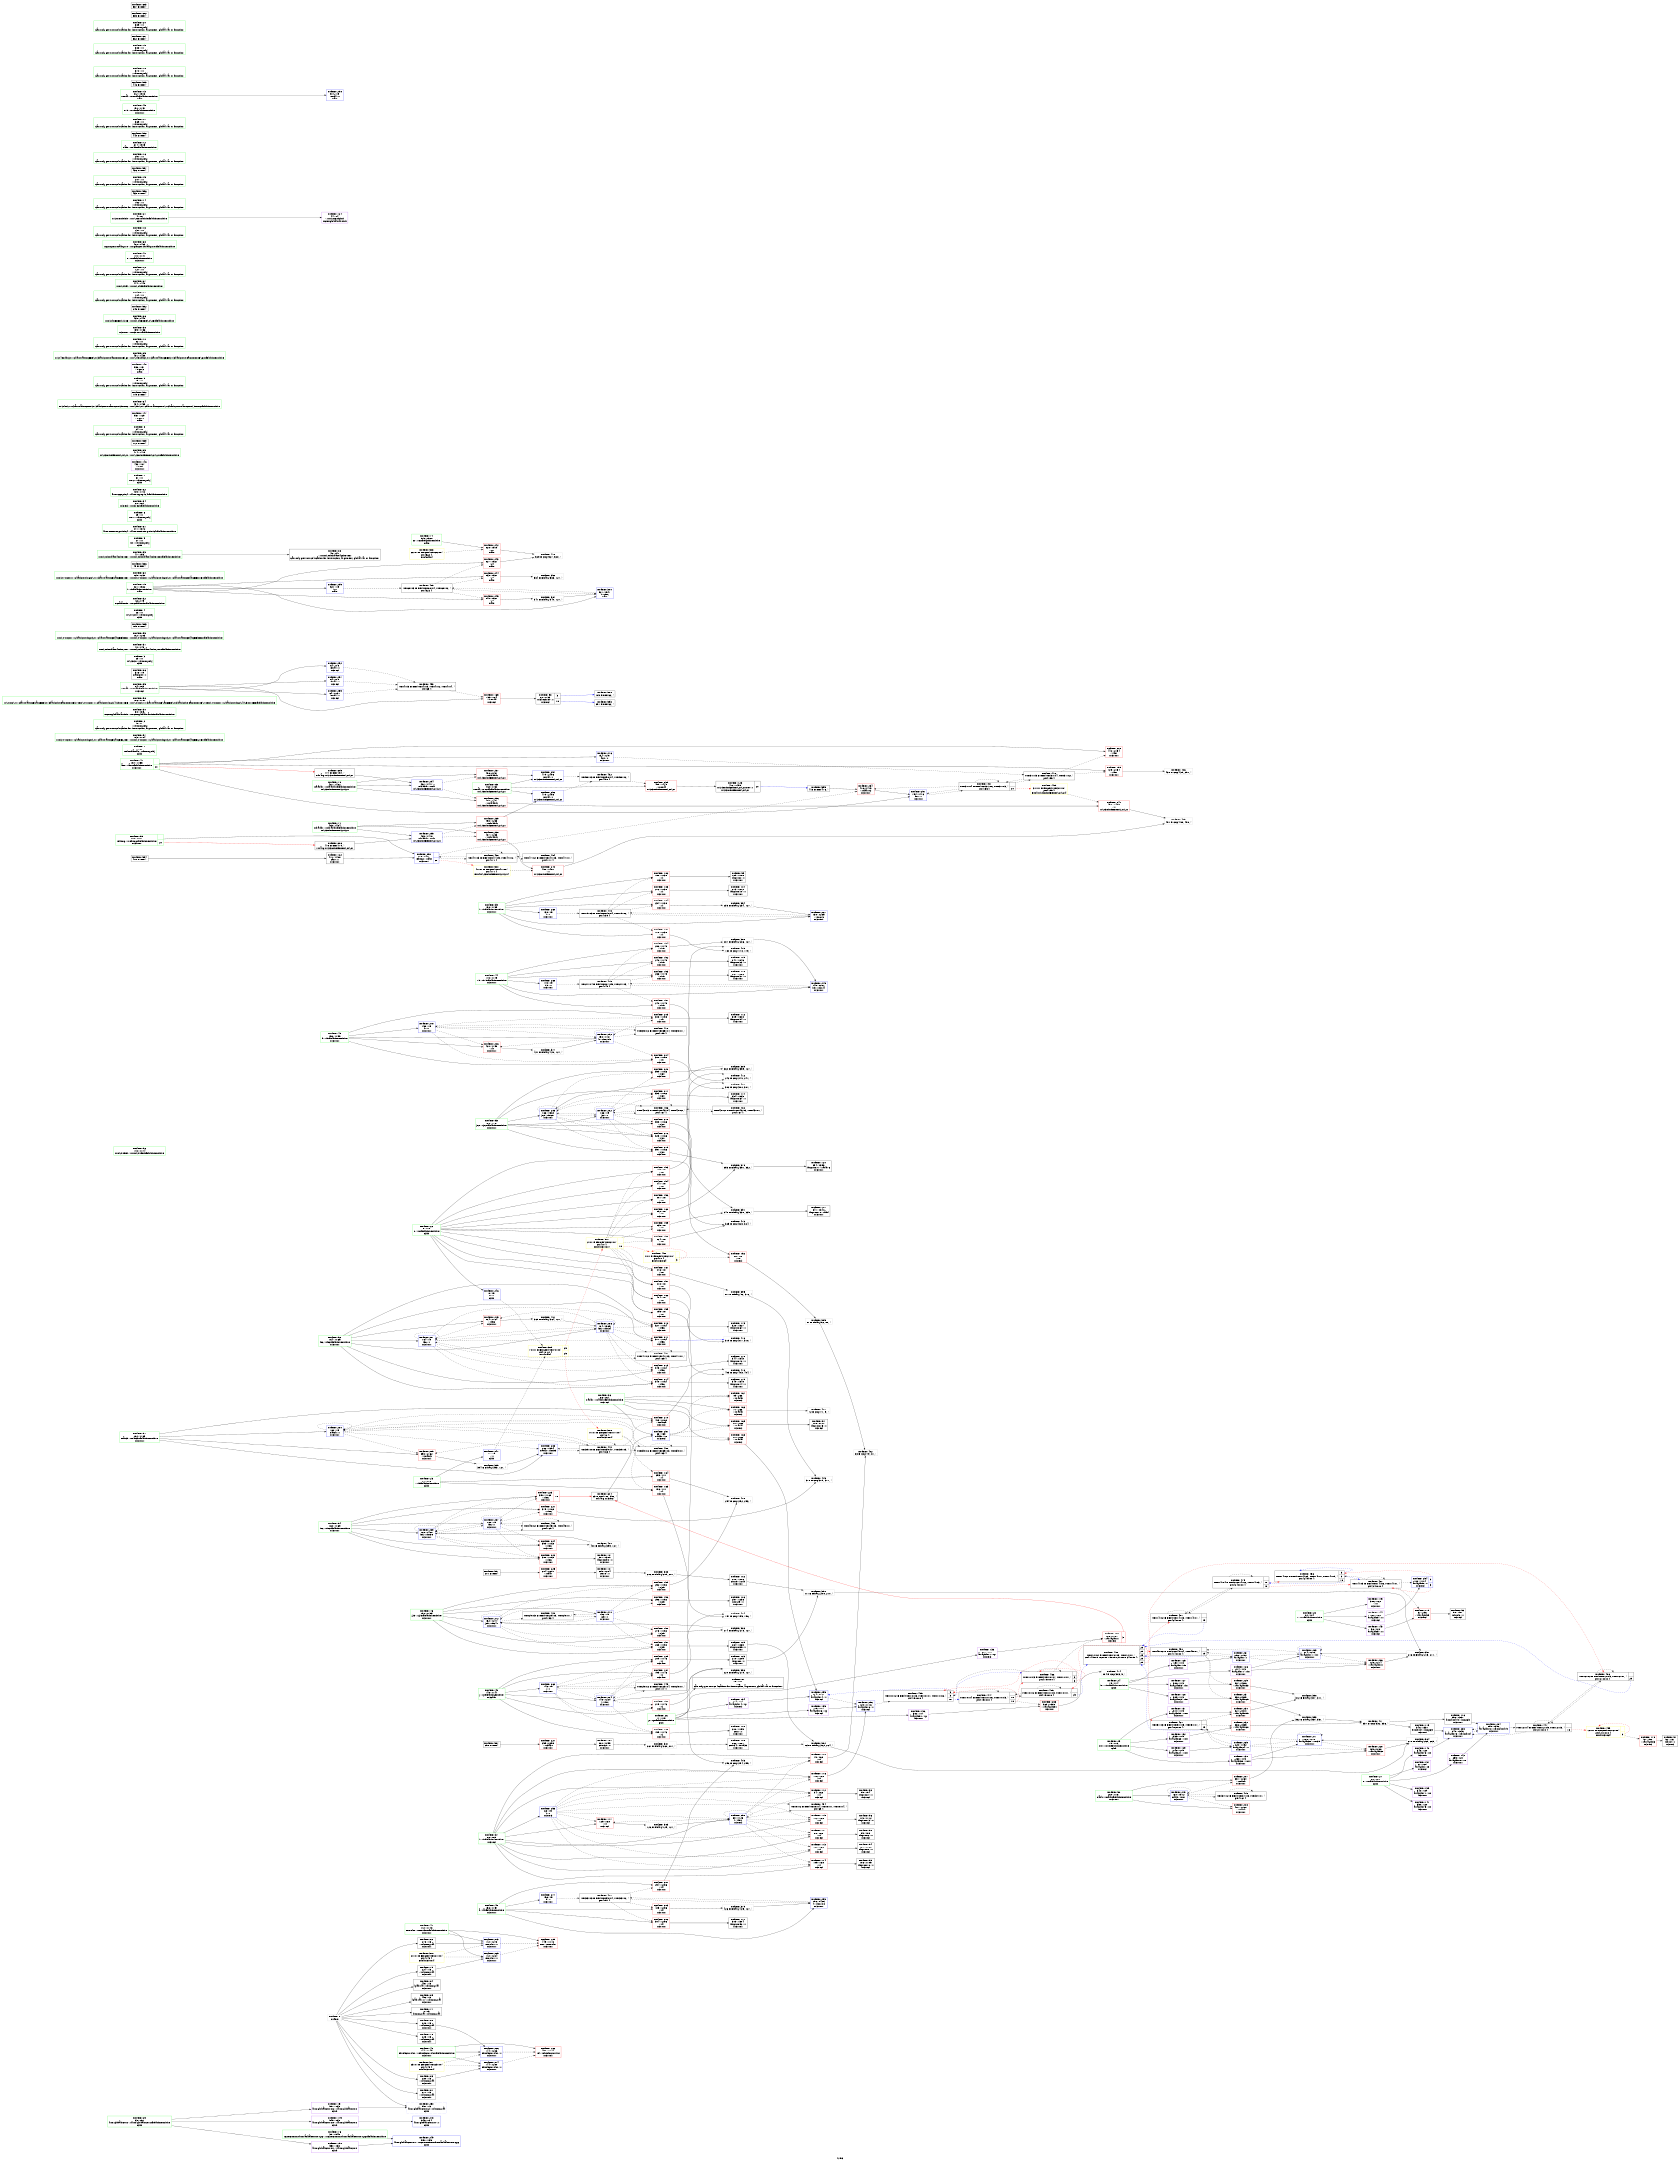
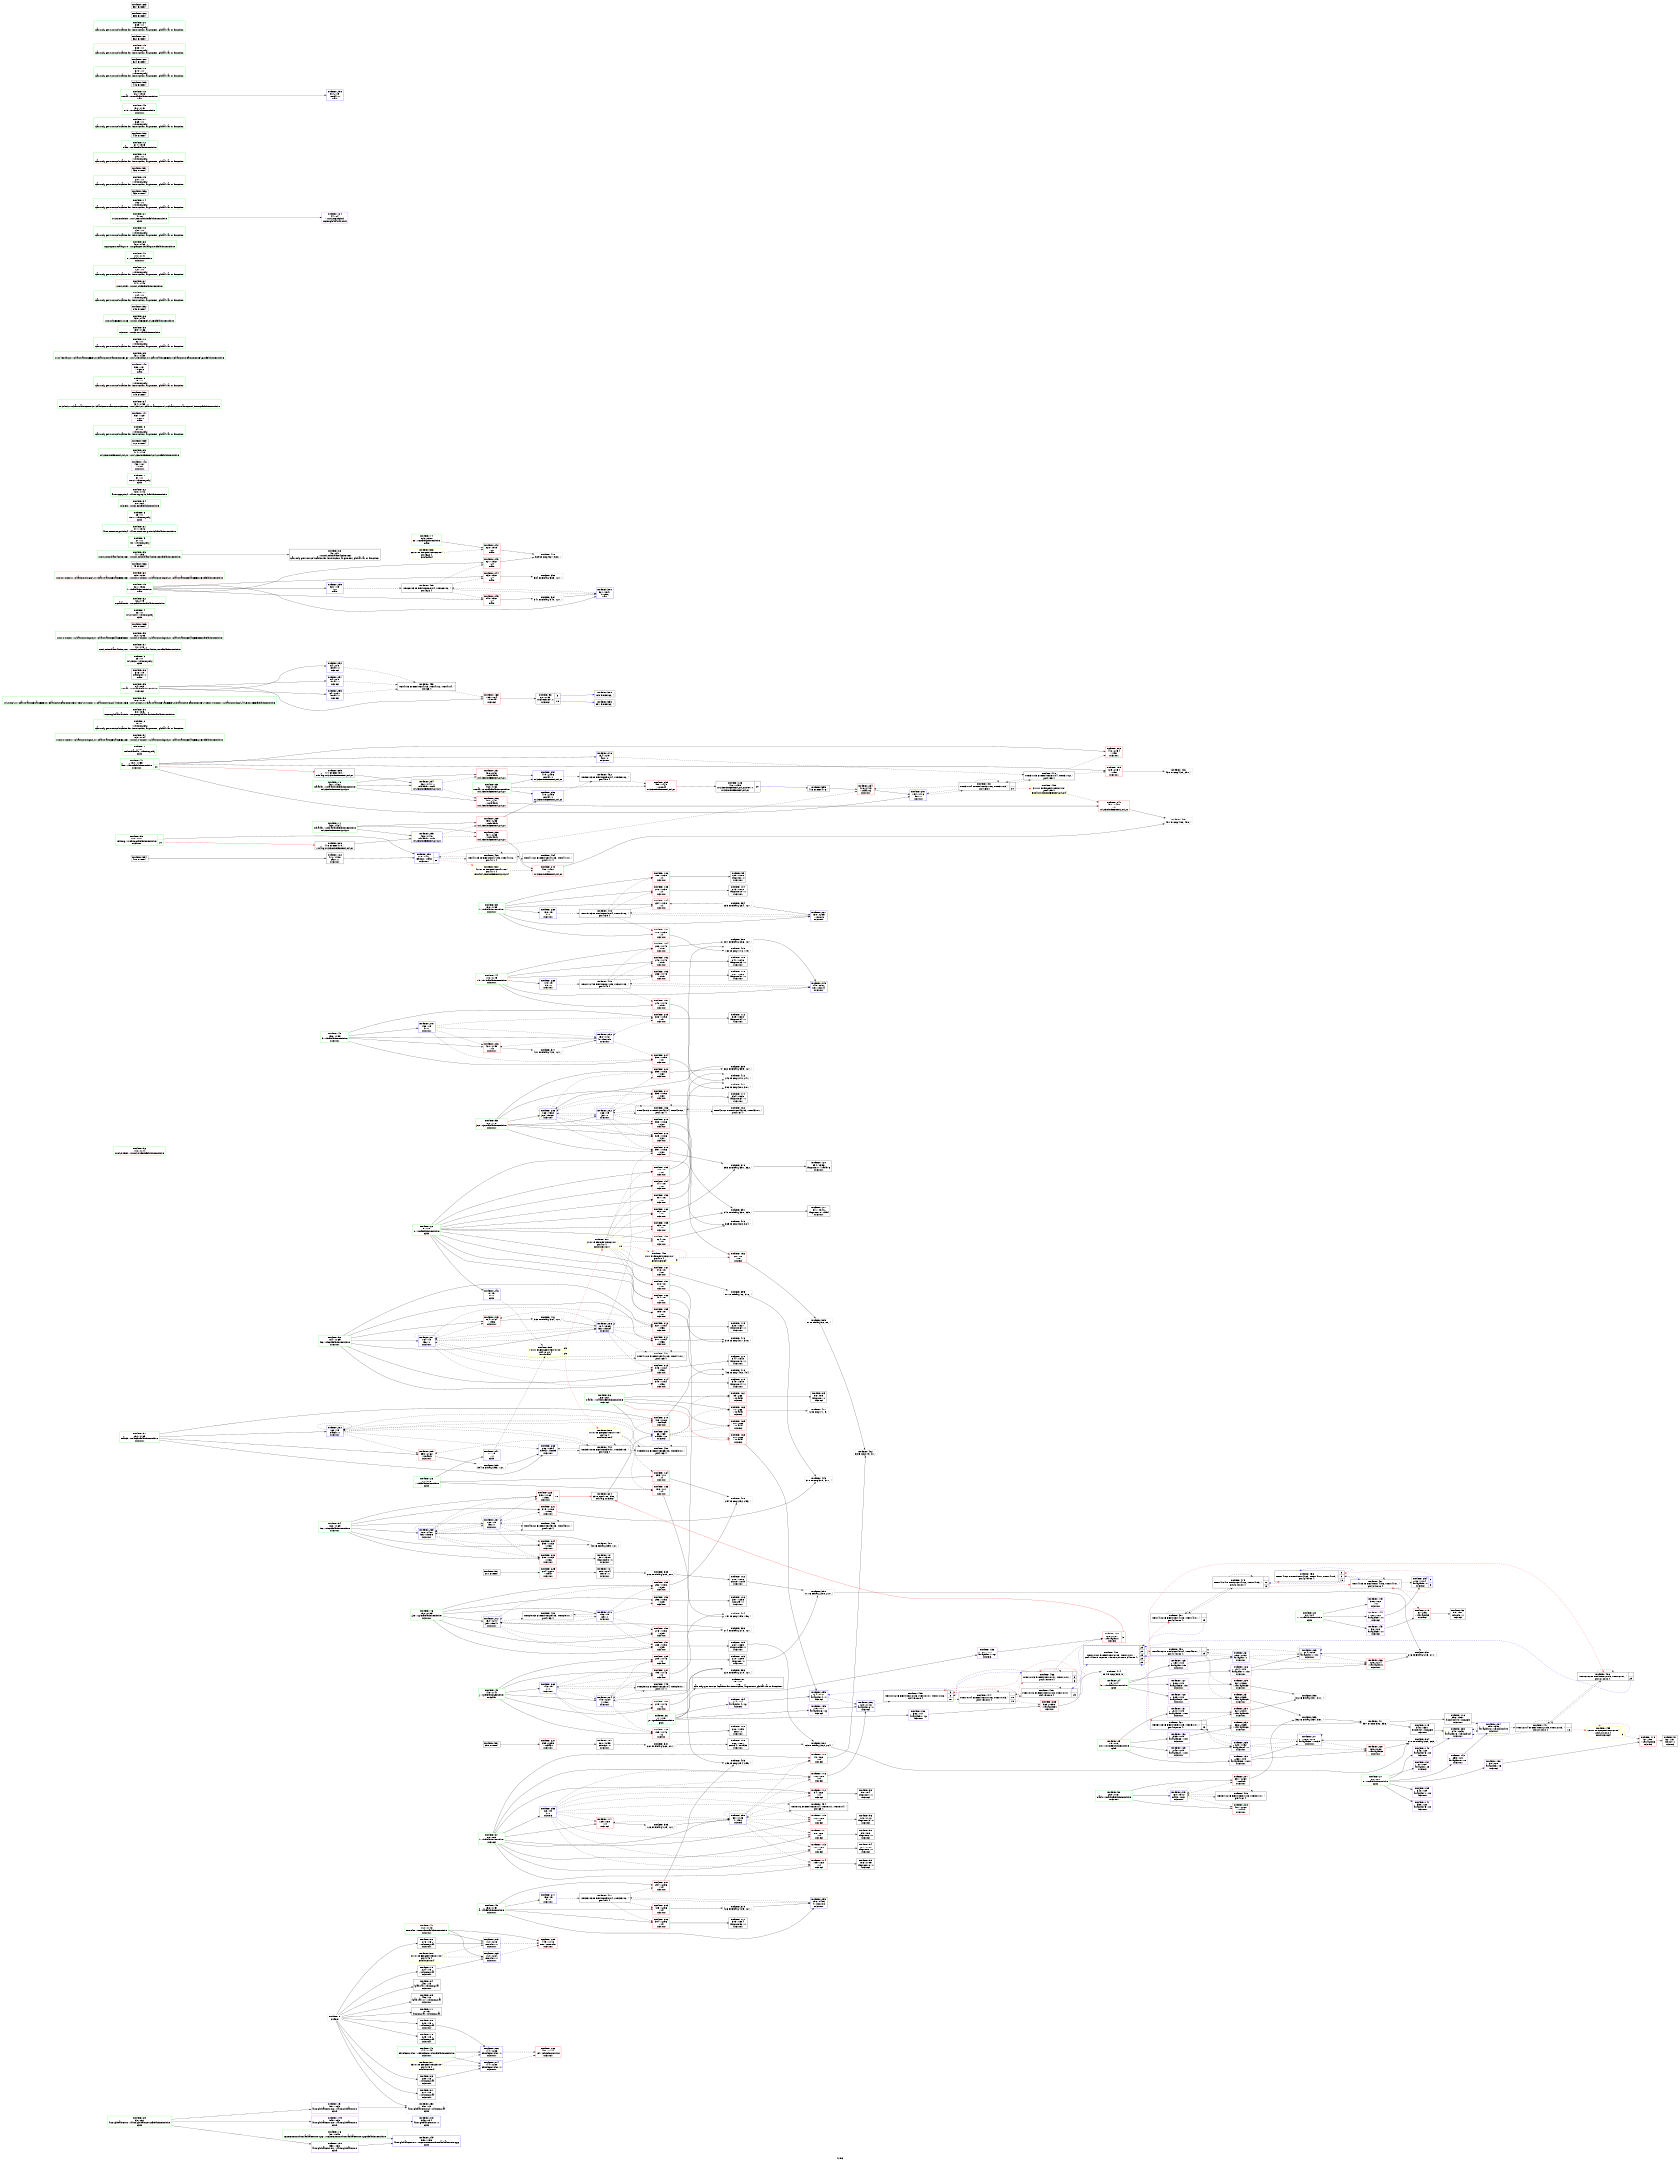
node "NodeID: 600": added
edge "NodeID: 184" -> "NodeID: 394": reversed
node "NodeID: 478": removed
edge "NodeID: 211" -> "NodeID: 416": color blue -> black
edge "NodeID: 286" -> "NodeID: 214": now "NodeID: 286" -> "NodeID: 219"
node "NodeID: 89": added
edge "NodeID: 36" -> "NodeID: 168": color black -> red
node "NodeID: 97": removed
edge "NodeID: 272" -> "NodeID: 196": removed
edge "NodeID: 488" -> "NodeID: 485": color red -> blue
node "NodeID: 188": text "_Z3runv" -> "_Z3dso"
node "NodeID: 138": added
edge "NodeID: 42" -> "NodeID: 186": removed
